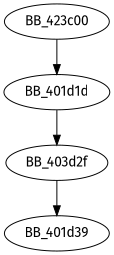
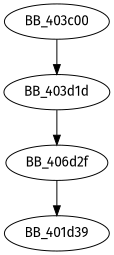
node "BB_423c00": label "BB_423c00" -> "BB_403c00"
node "BB_401d1d": label "BB_401d1d" -> "BB_403d1d"
node "BB_403d2f": label "BB_403d2f" -> "BB_406d2f"
